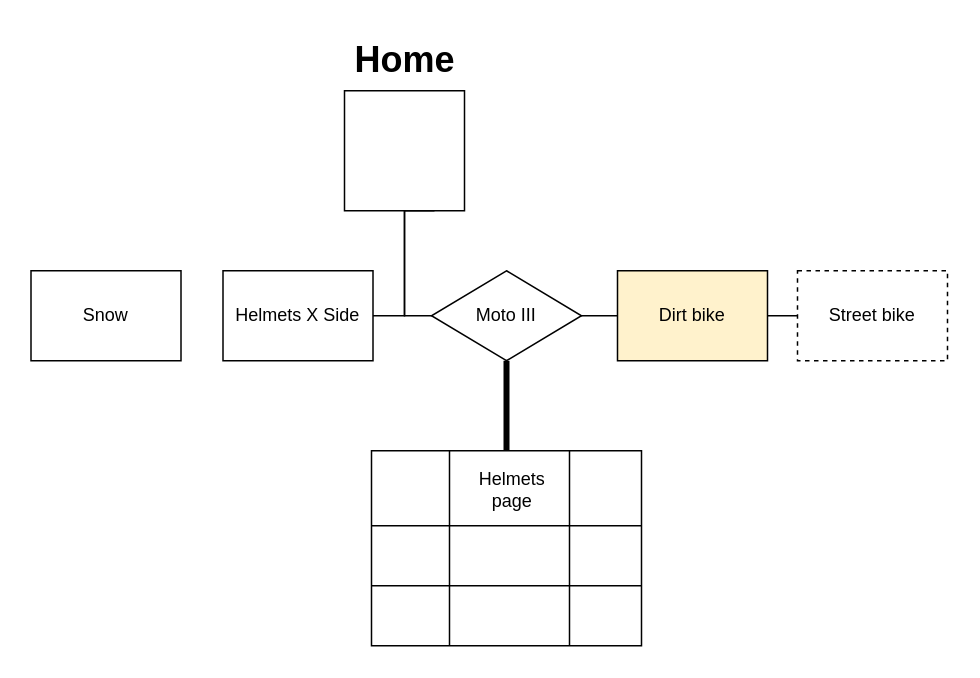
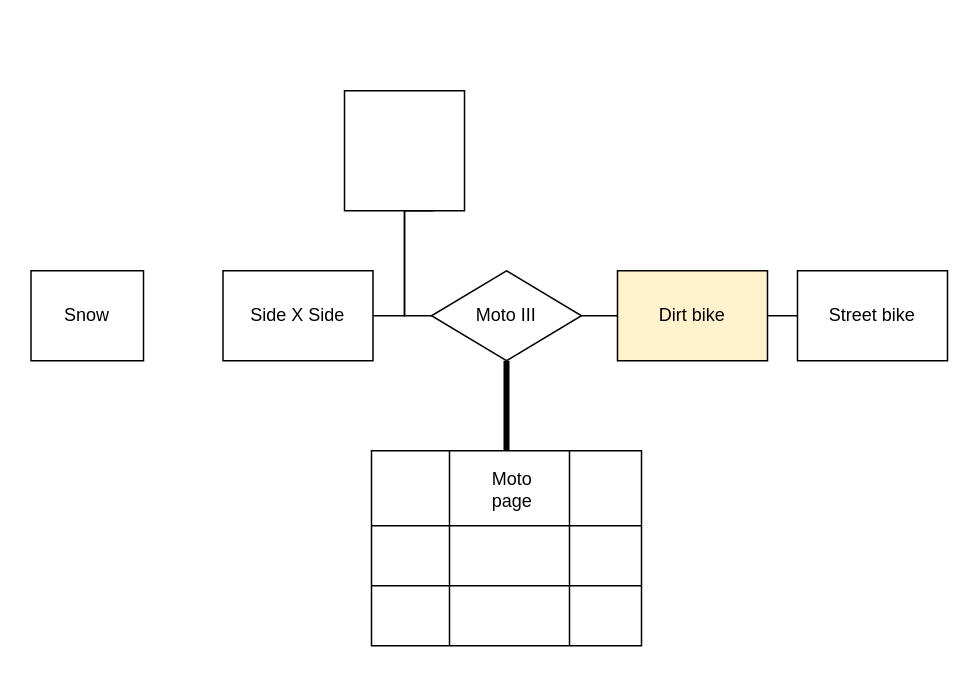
node "Home": removed
node "Snow": size 150x90 -> 113x90
node "Helmets X Side": label "Helmets X Side" -> "Side X Side"
node "Street bike": style dashed -> solid
node "Helmets page": label "Helmets page" -> "Moto page"
